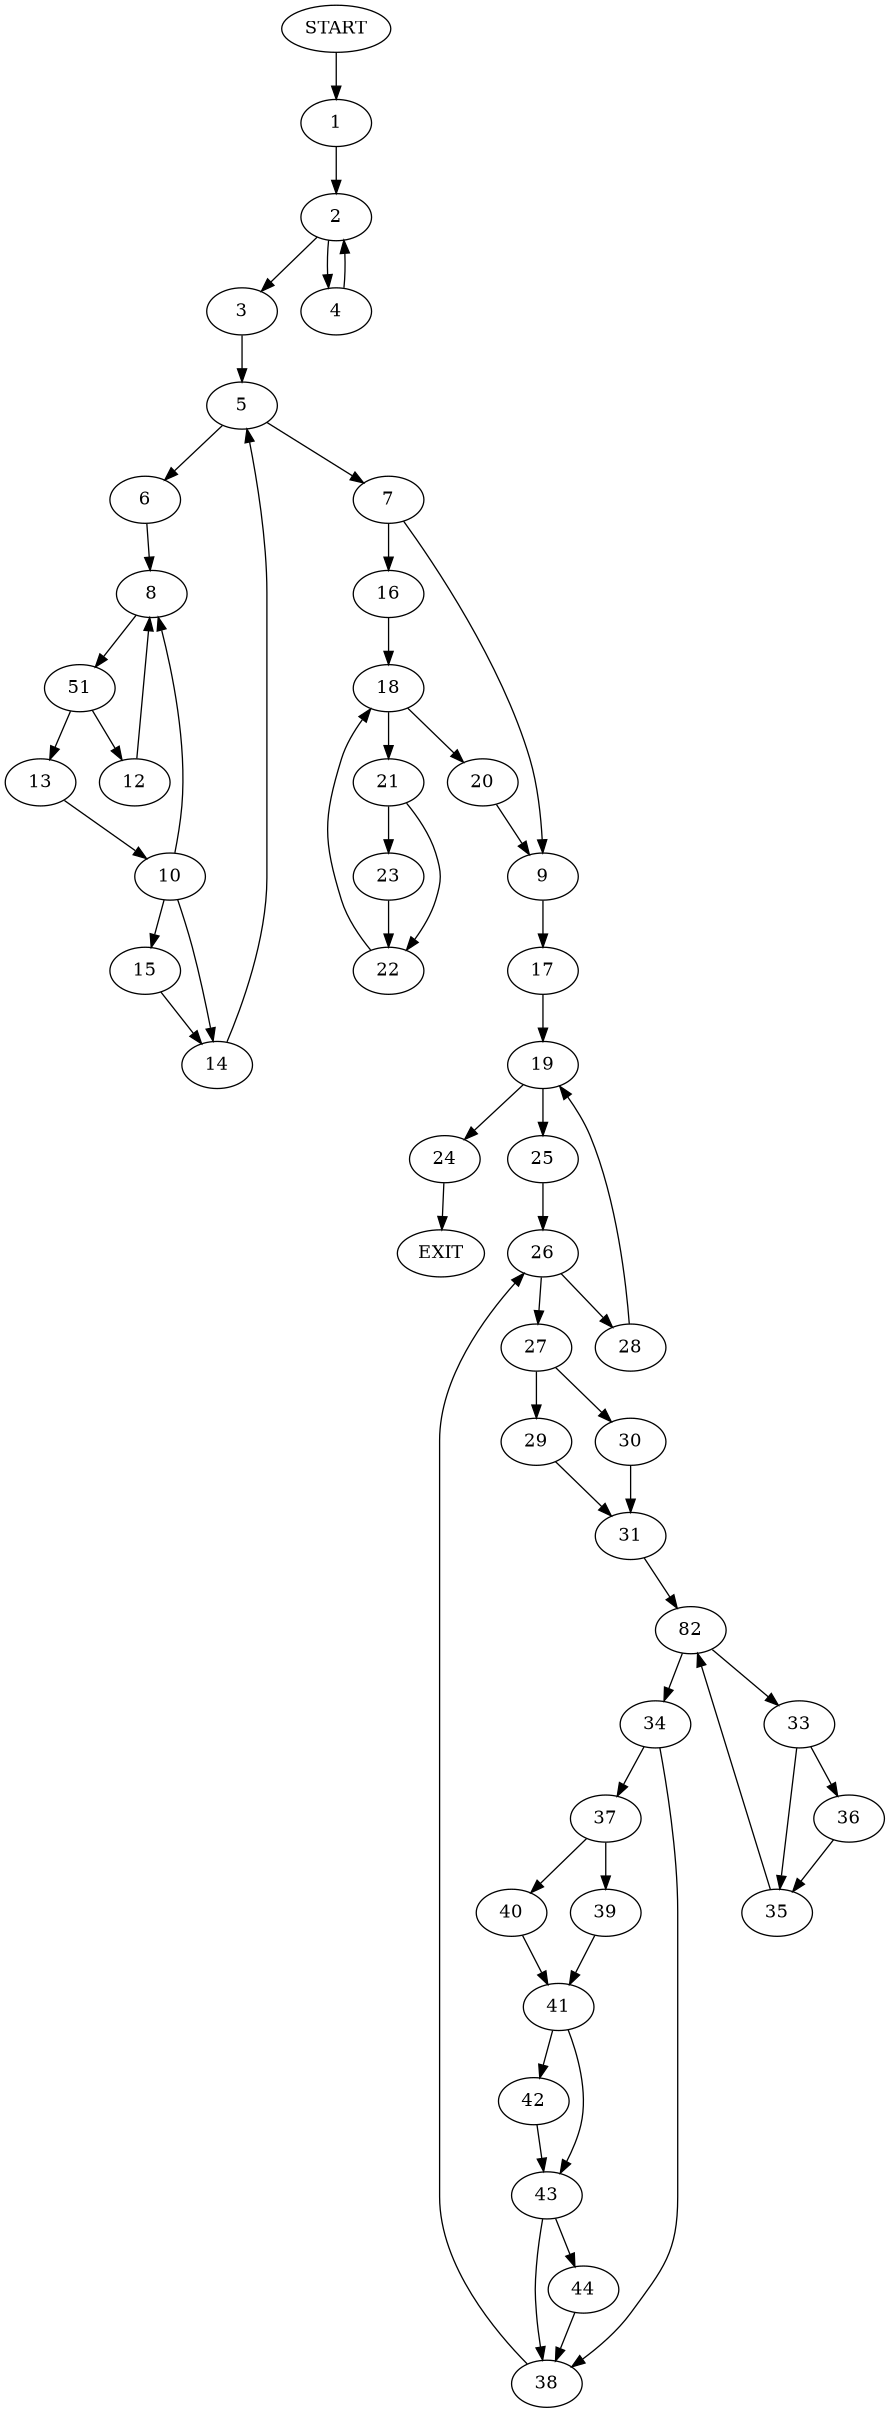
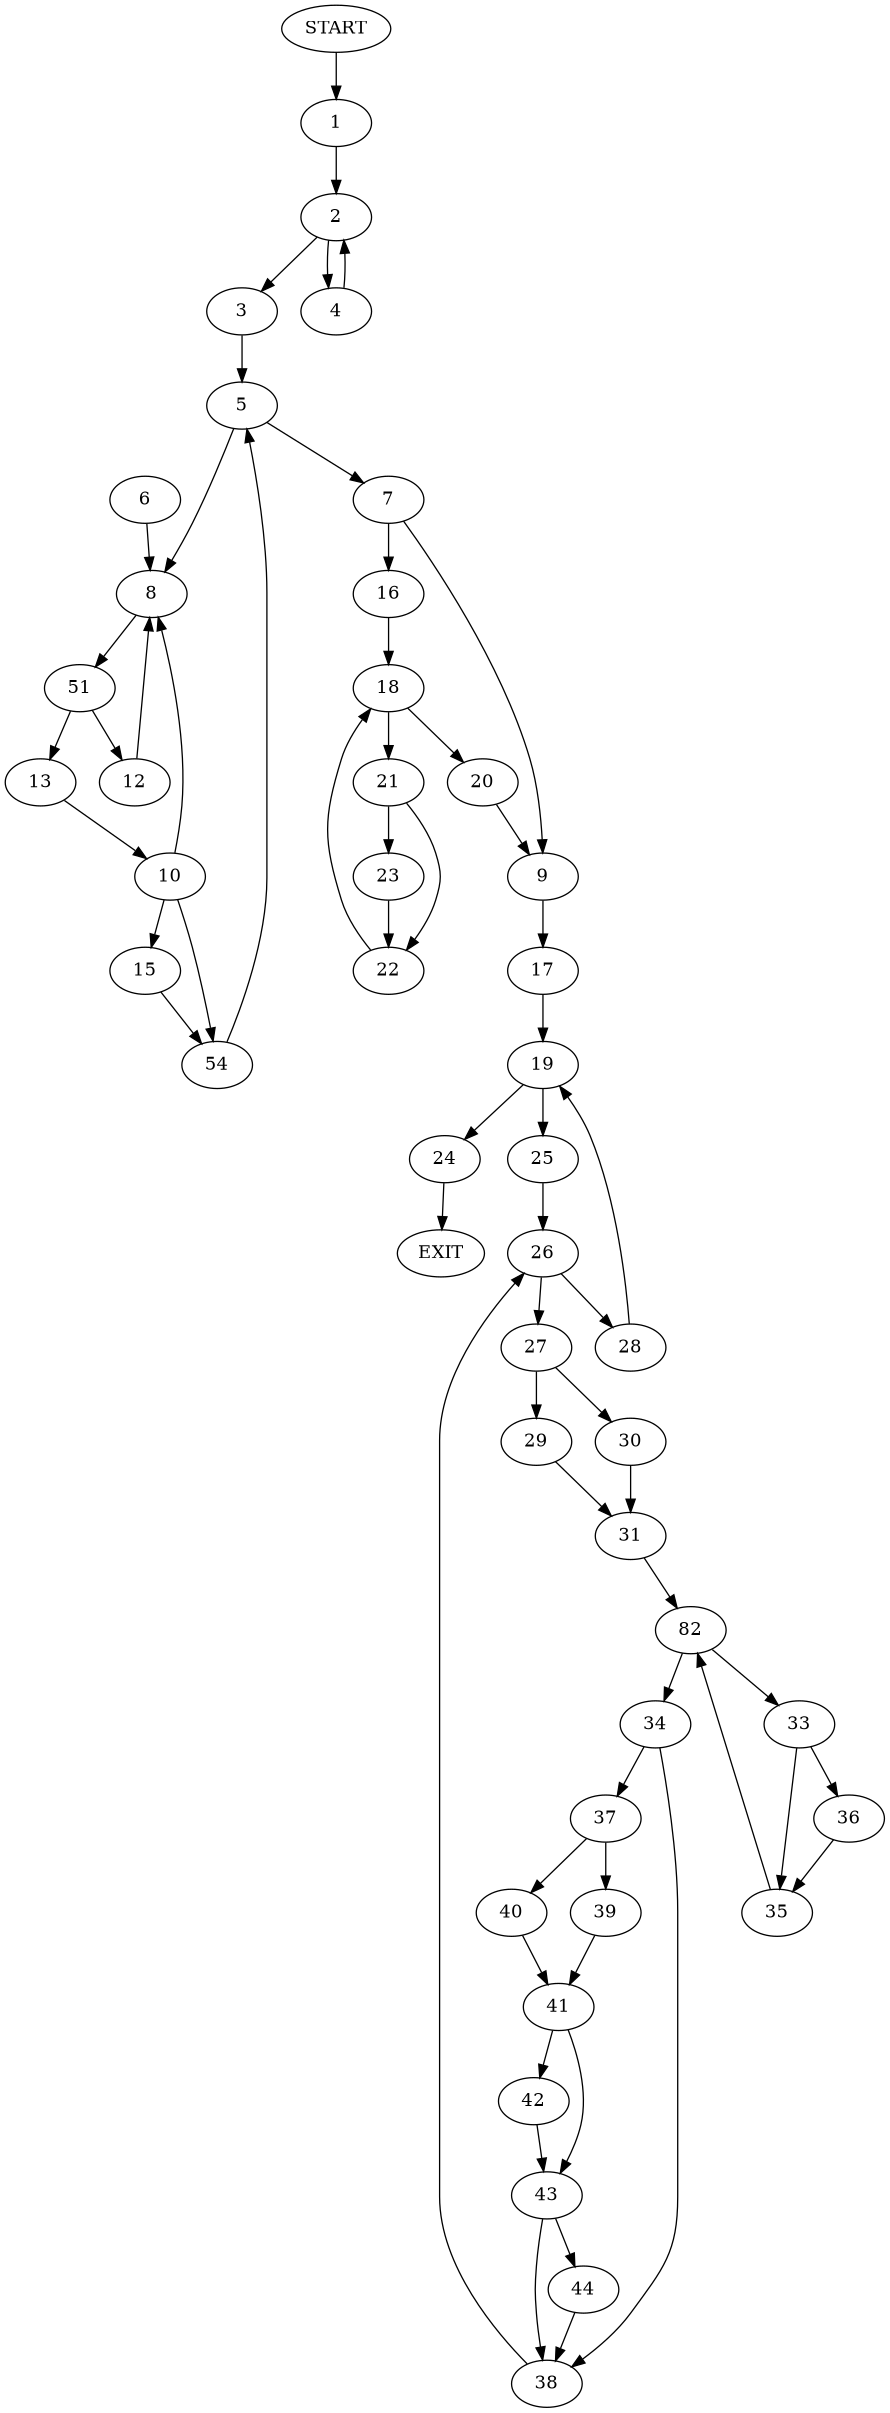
edge "5" -> "6": now "5" -> "8"
node "14": label "14" -> "54"
